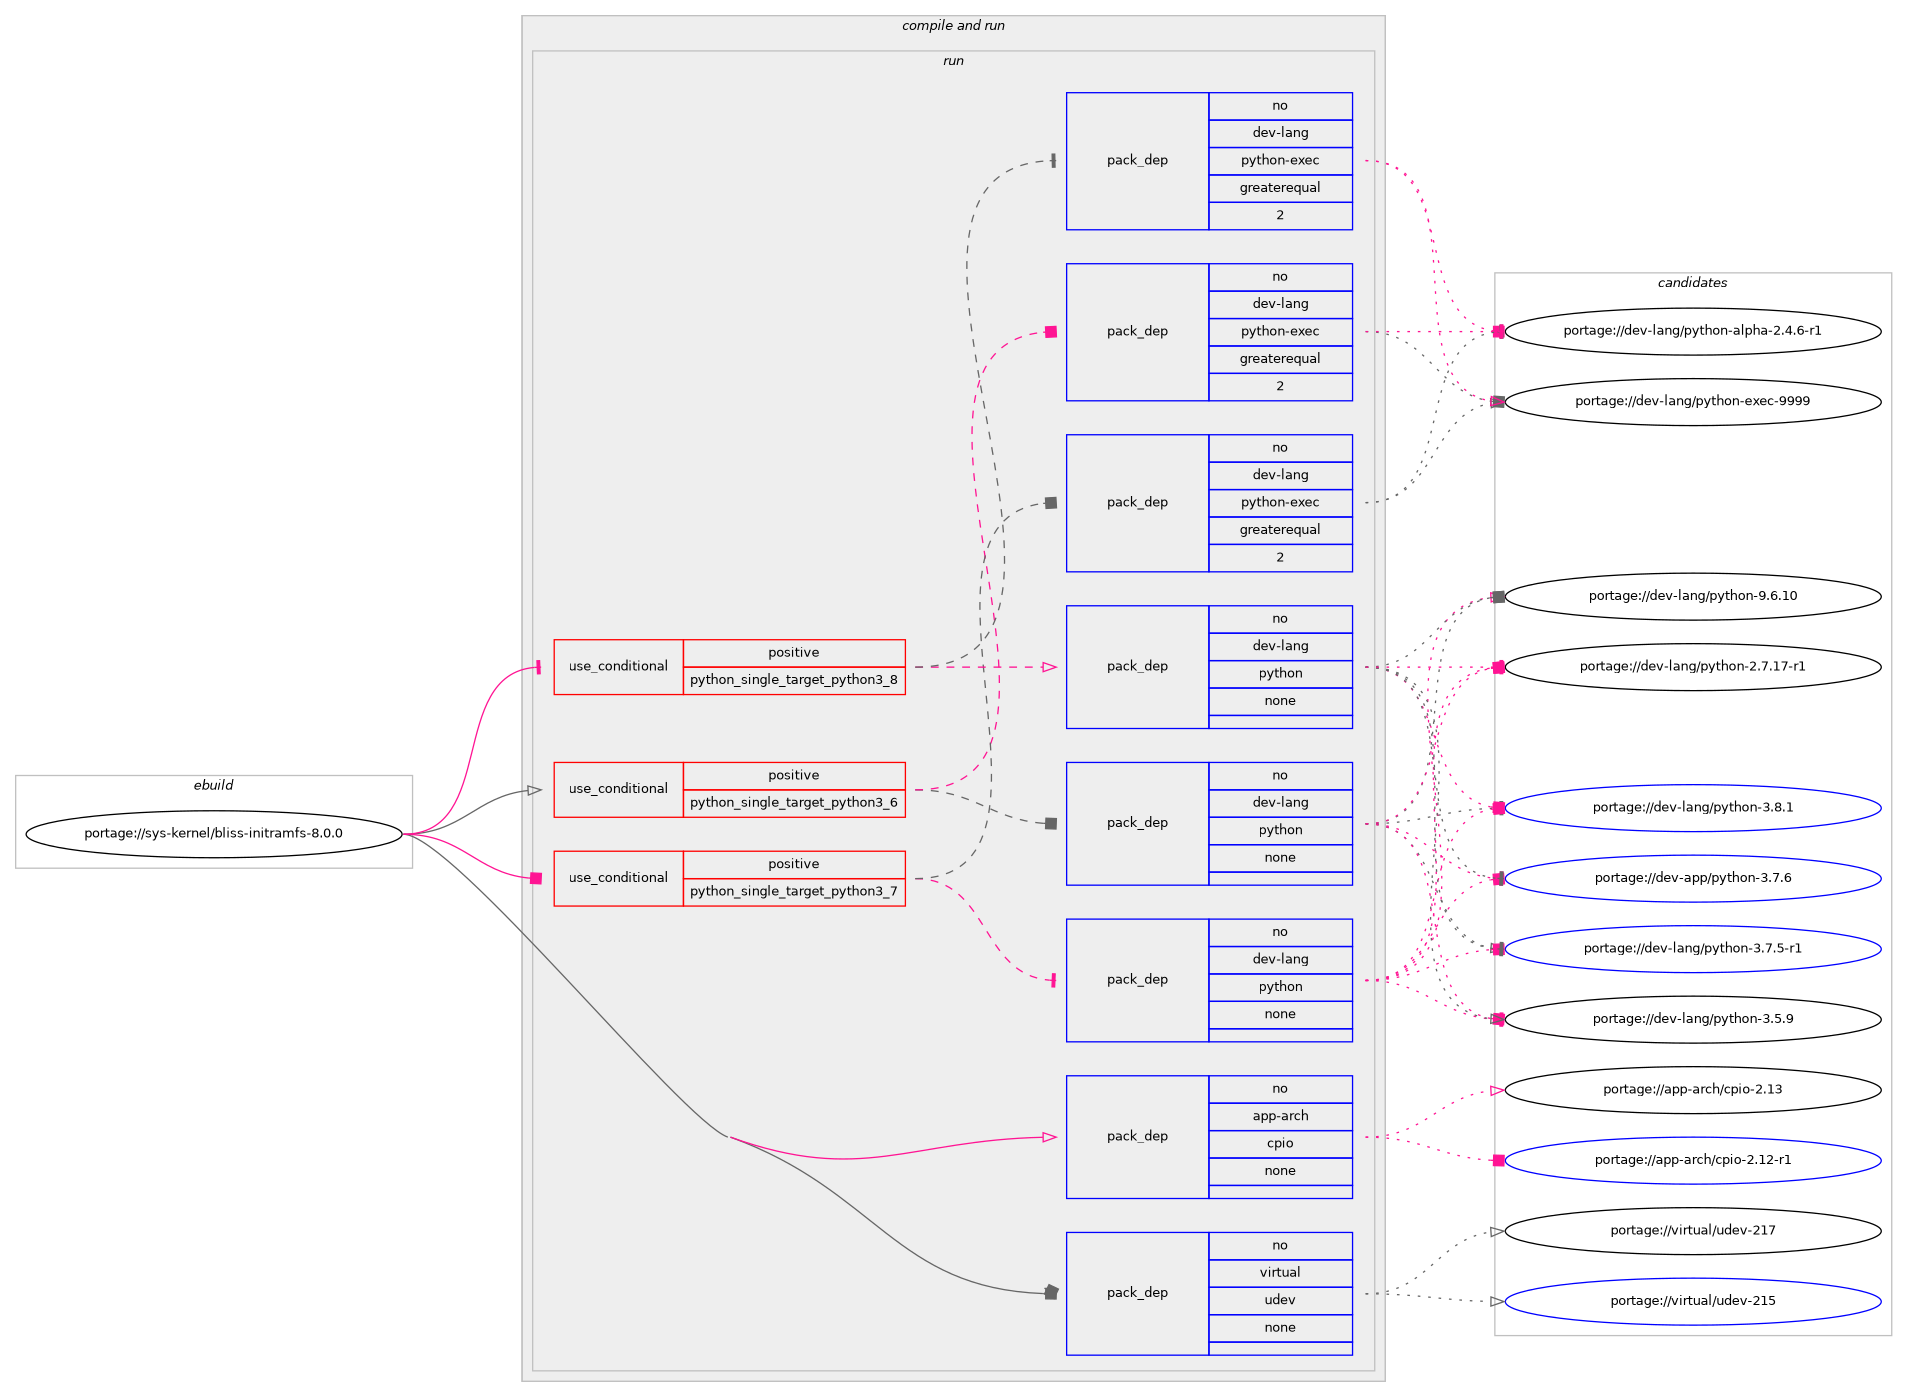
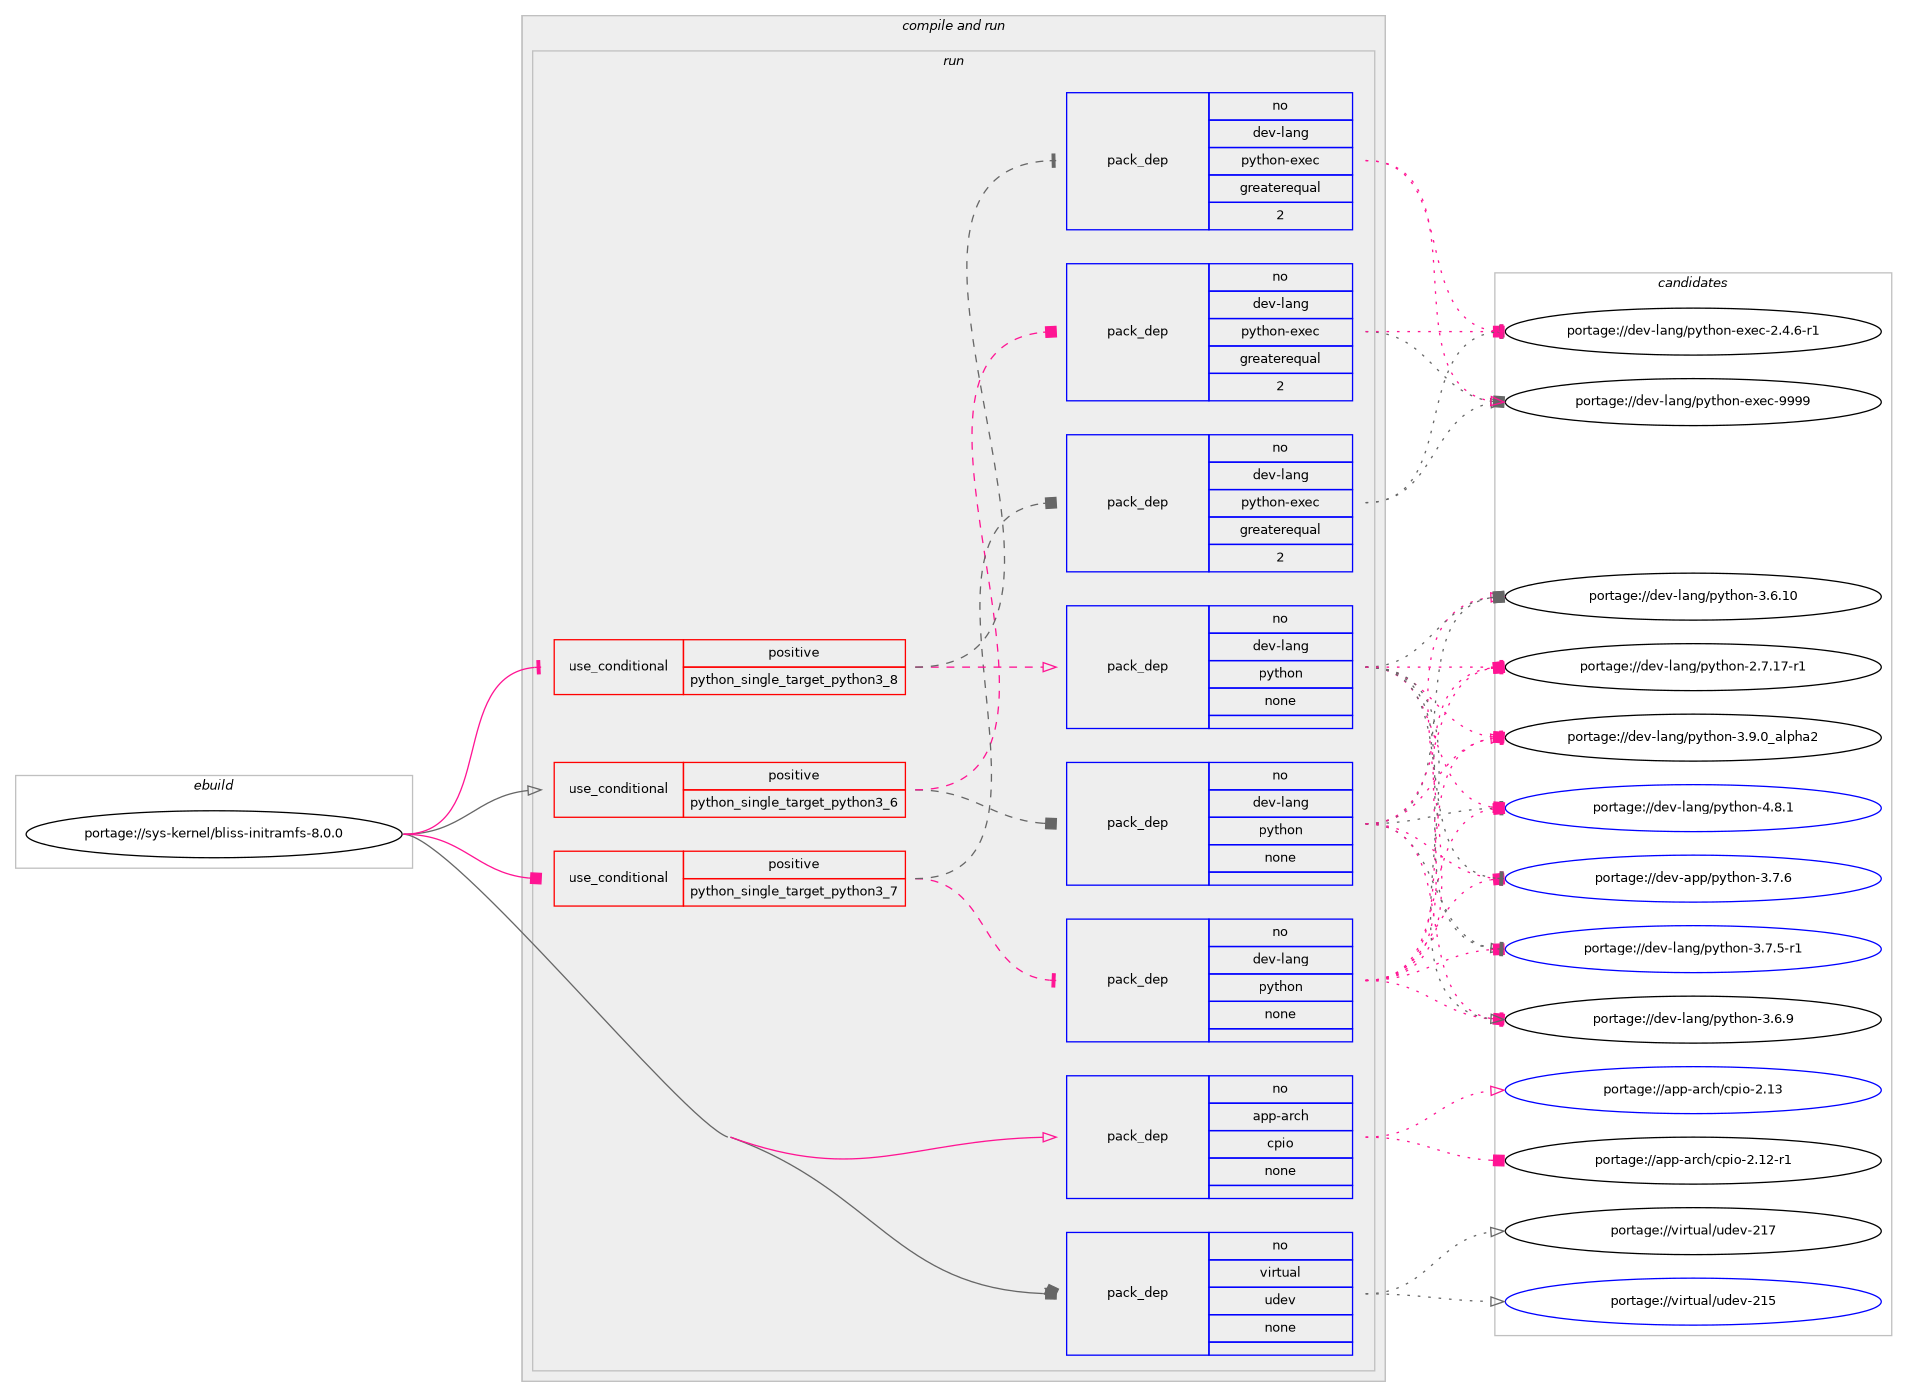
node "portage://dev-lang/python-alpha-2.4.6-r1": label "portage://dev-lang/python-alpha-2.4.6-r1" -> "portage://dev-lang/python-exec-2.4.6-r1"
node "portage://dev-lang/python-9.6.10": label "portage://dev-lang/python-9.6.10" -> "portage://dev-lang/python-3.6.10"
node "portage://dev-lang/python-3.9.0_alpha2": added
node "portage://dev-lang/python-3.8.1": label "portage://dev-lang/python-3.8.1" -> "portage://dev-lang/python-4.8.1"
node "portage://dev-lang/python-3.5.9": label "portage://dev-lang/python-3.5.9" -> "portage://dev-lang/python-3.6.9"
node "portage://app-arch/cpio-2.13": color black -> blue
node "portage://app-arch/cpio-2.12-r1": color blue -> black
